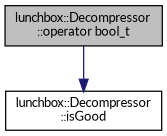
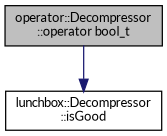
node "lunchbox::Decompressor ::operator bool_t": label "lunchbox::Decompressor ::operator bool_t" -> "operator::Decompressor ::operator bool_t"
